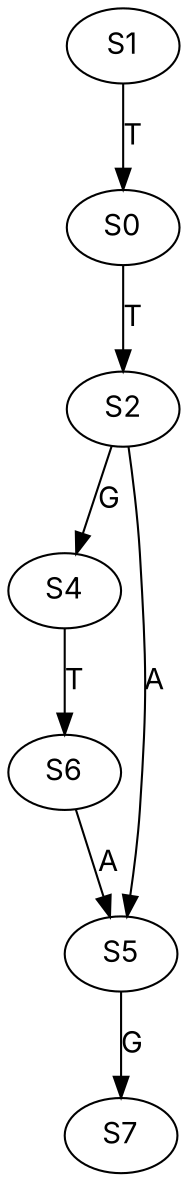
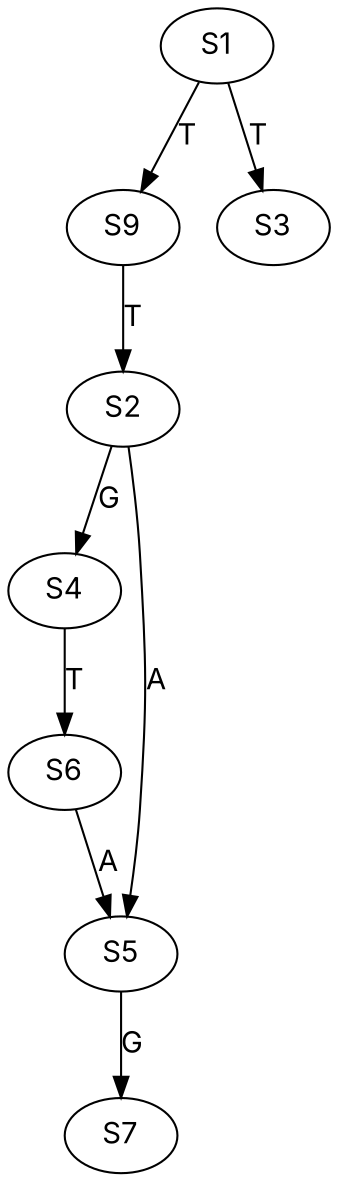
node "S0": label "S0" -> "S9"
node "S3": added
